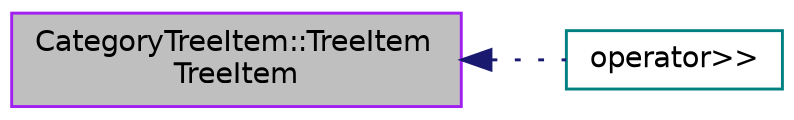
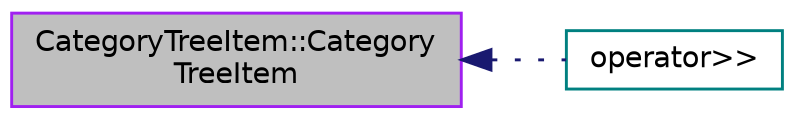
node "CategoryTreeItem::TreeItem TreeItem": label "CategoryTreeItem::TreeItem TreeItem" -> "CategoryTreeItem::Category TreeItem"
